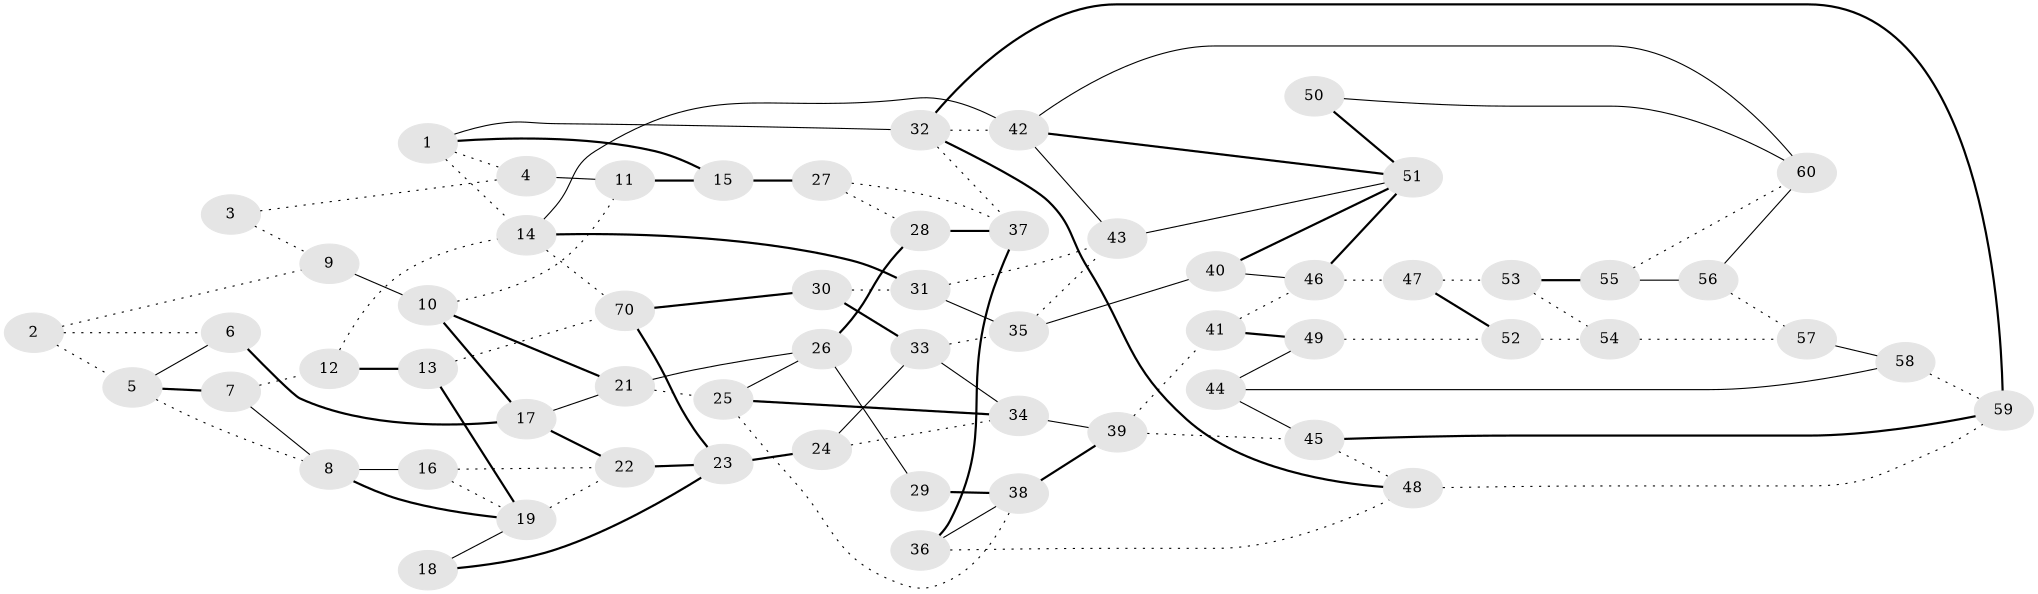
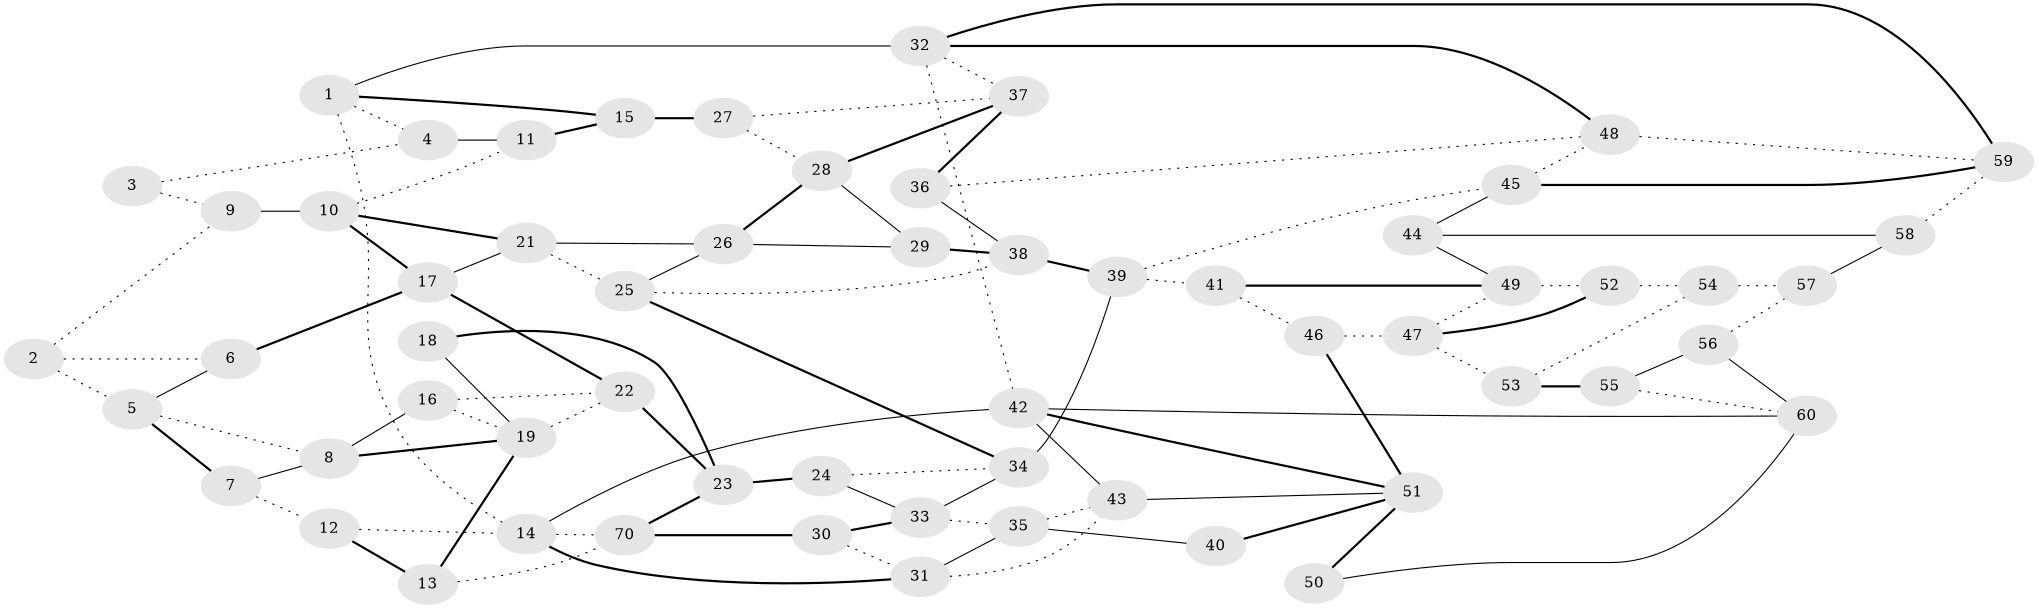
edge "28" -- "29": added
edge "40" -- "46": removed
edge "49" -- "47": added
